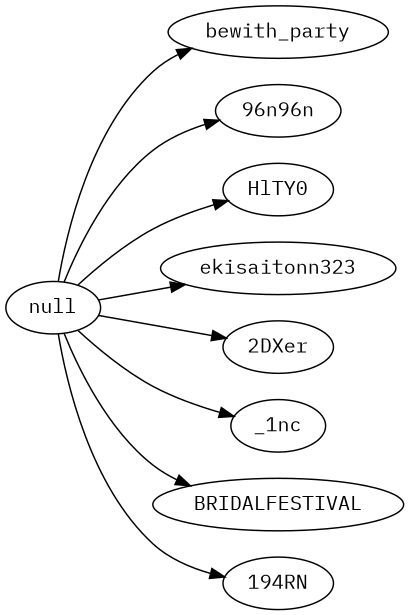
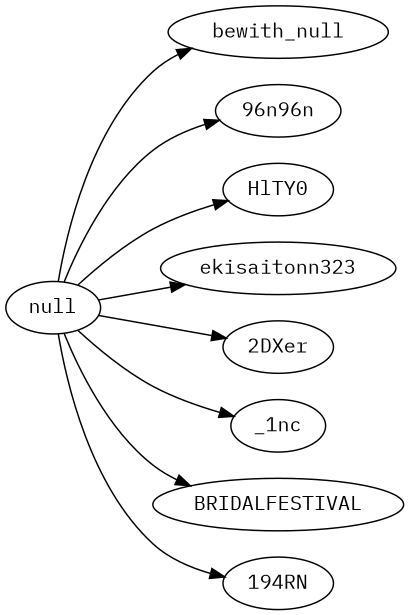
node "bewith_party": label "bewith_party" -> "bewith_null"
